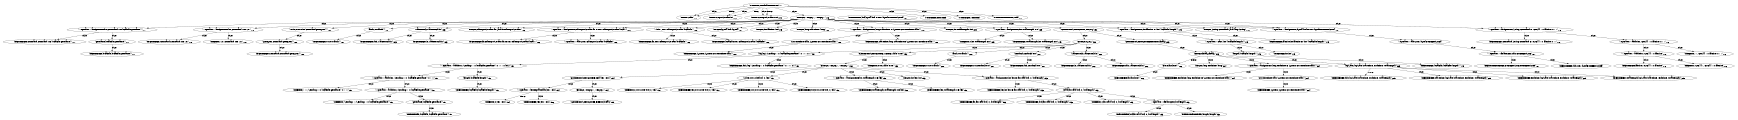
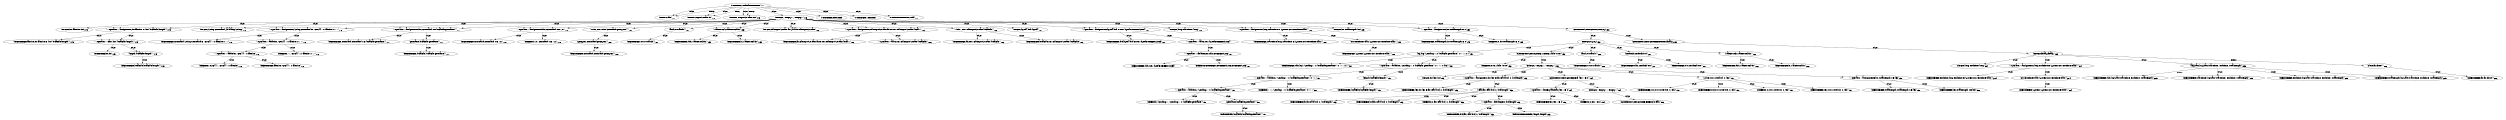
edge "(IDENTIFIER,buf,byte[] buf = new byte[BUFFER_SIZE])" -> "(<operator>.assignment,byte[] buf = new byte[BUFFER_SIZE])": reversed
edge "(<operator>.lessEqualsThan,len <= 0)" -> "(LITERAL,0,len <= 0)": label "DDG: " -> "AST: "
